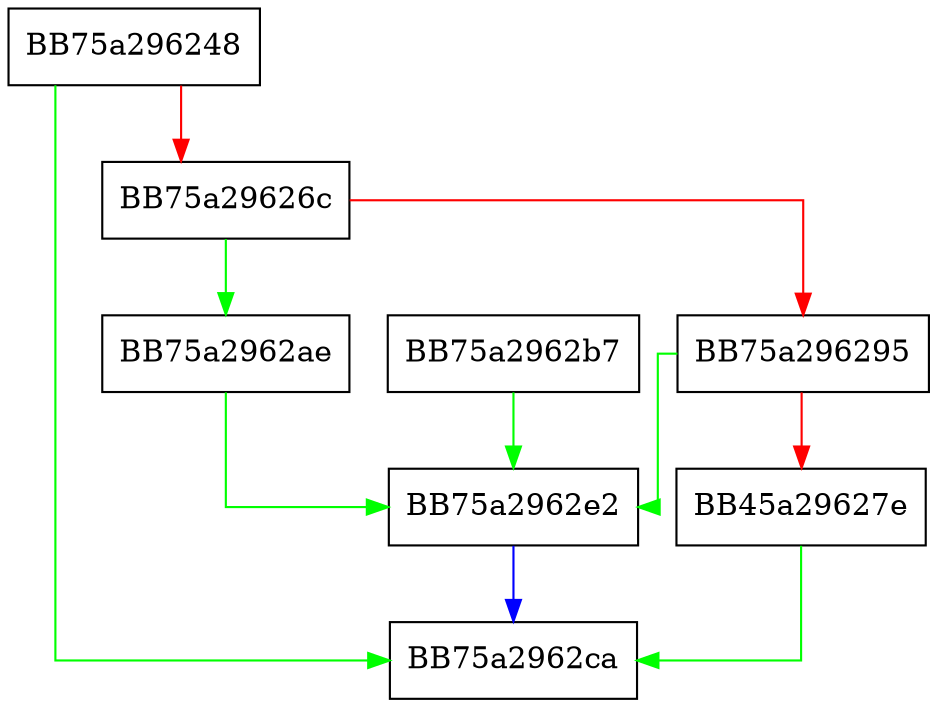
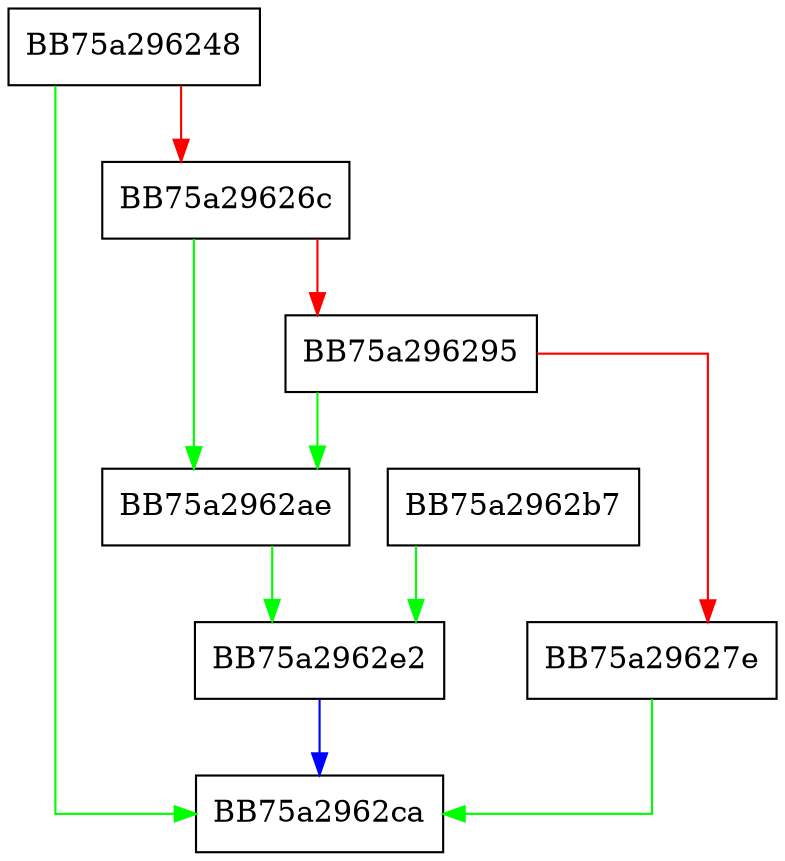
edge "BB75a296295" -> "BB75a2962e2": now "BB75a296295" -> "BB75a2962ae"
node "BB45a29627e": label "BB45a29627e" -> "BB75a29627e"
